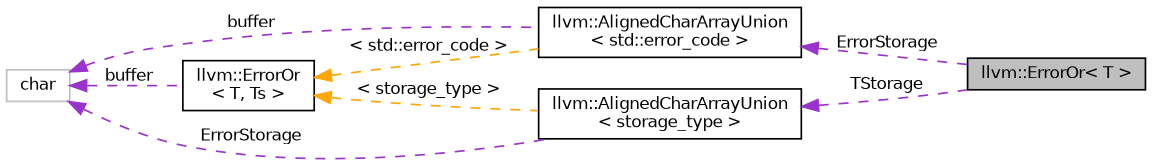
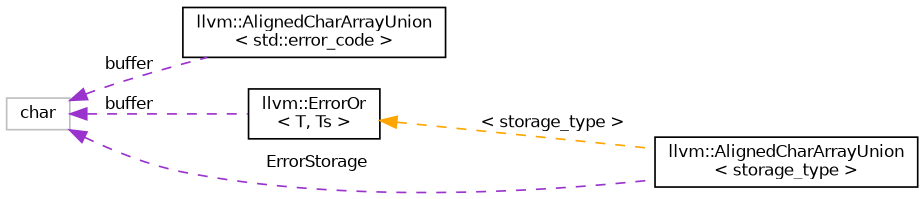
edge "llvm::AlignedCharArrayUnion < std::error_code >" -> "llvm::ErrorOr < T, Ts >": removed, label "< std::error_code >"
node "llvm::ErrorOr< T >": removed
